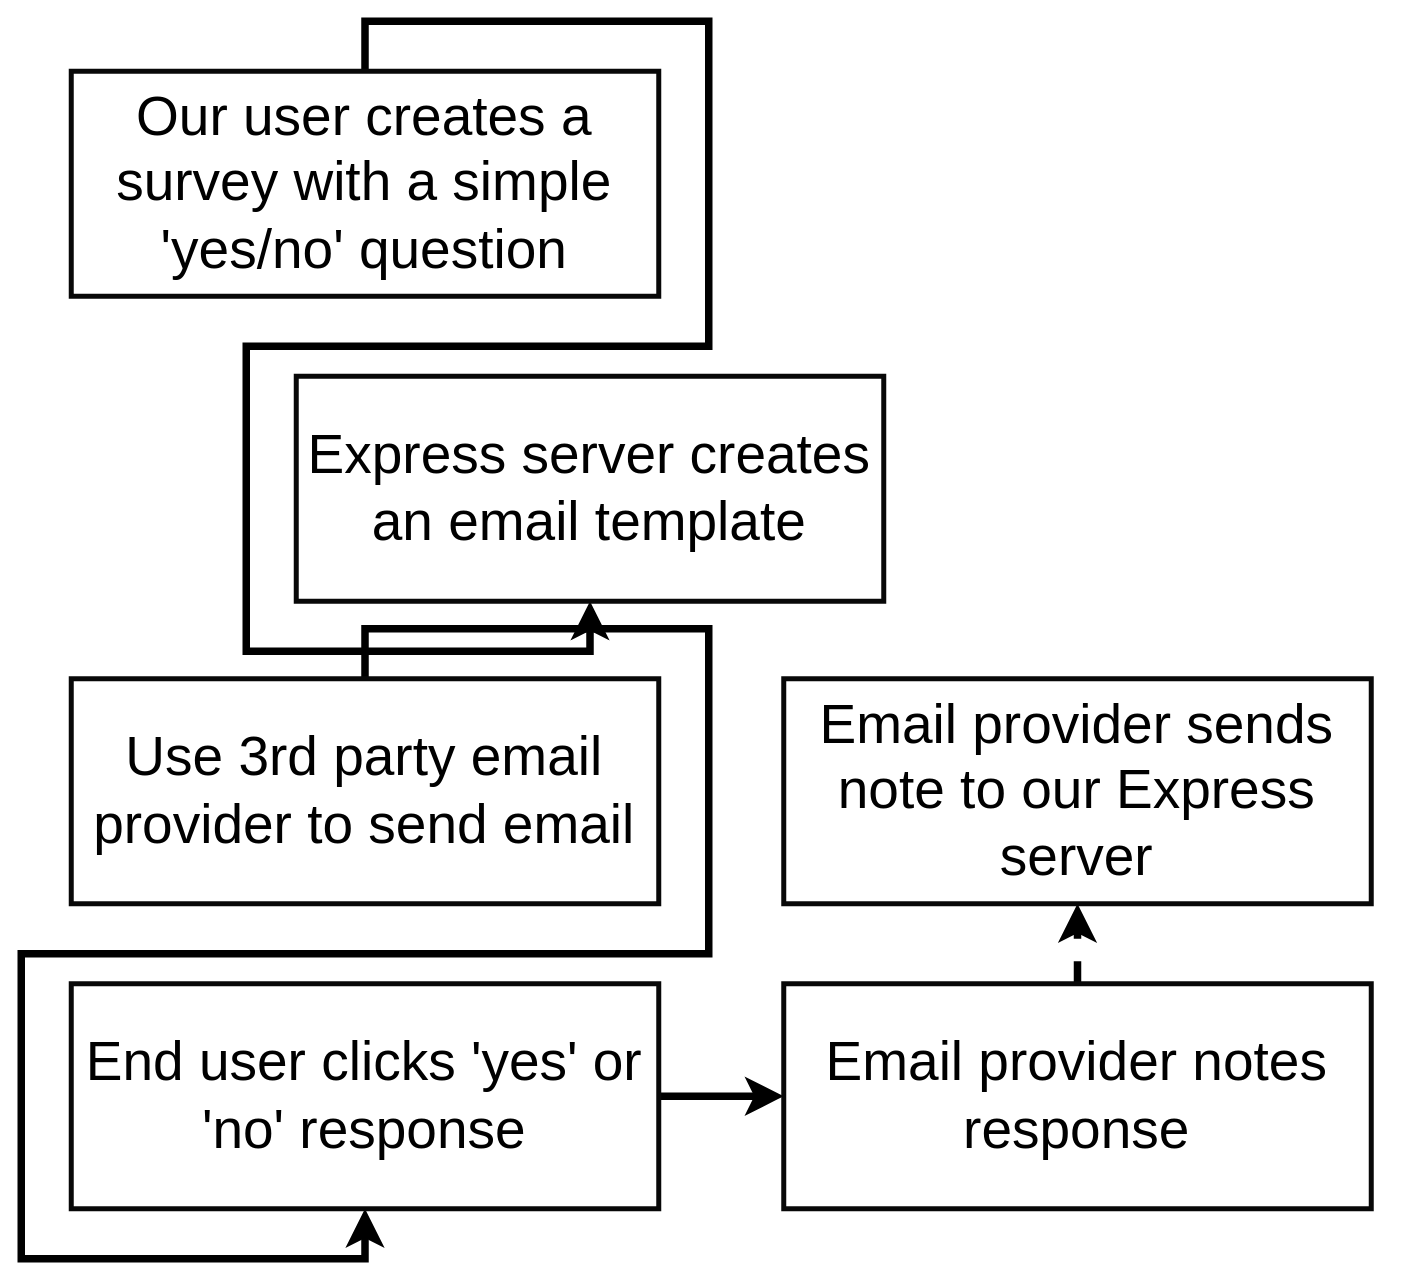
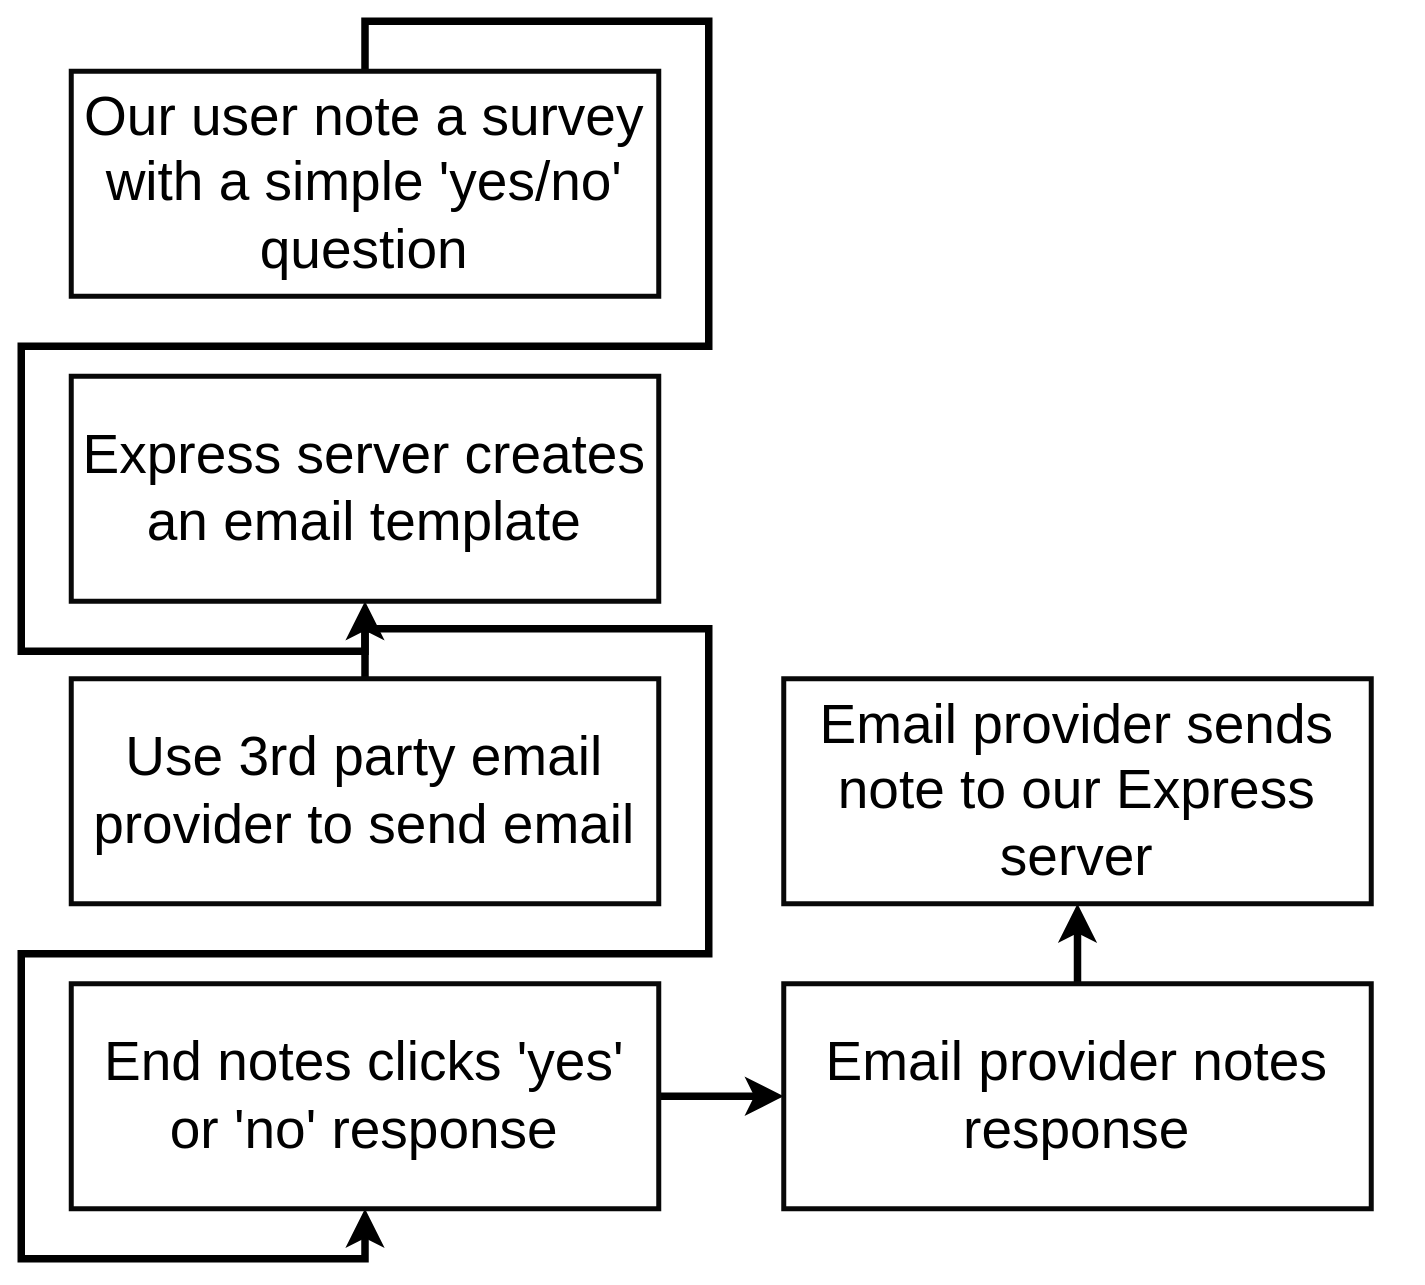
node "Our user creates a survey with a simple 'yes/no' question": label "Our user creates a survey with a simple 'yes/no' question" -> "Our user note a survey with a simple 'yes/no' question"
node "Express server creates an email template": moved (590, 489) -> (365, 489)
edge "Email provider notes response" -> "Email provider sends note to our Express server": style dashed -> solid
node "End user clicks 'yes' or 'no' response": label "End user clicks 'yes' or 'no' response" -> "End notes clicks 'yes' or 'no' response"
